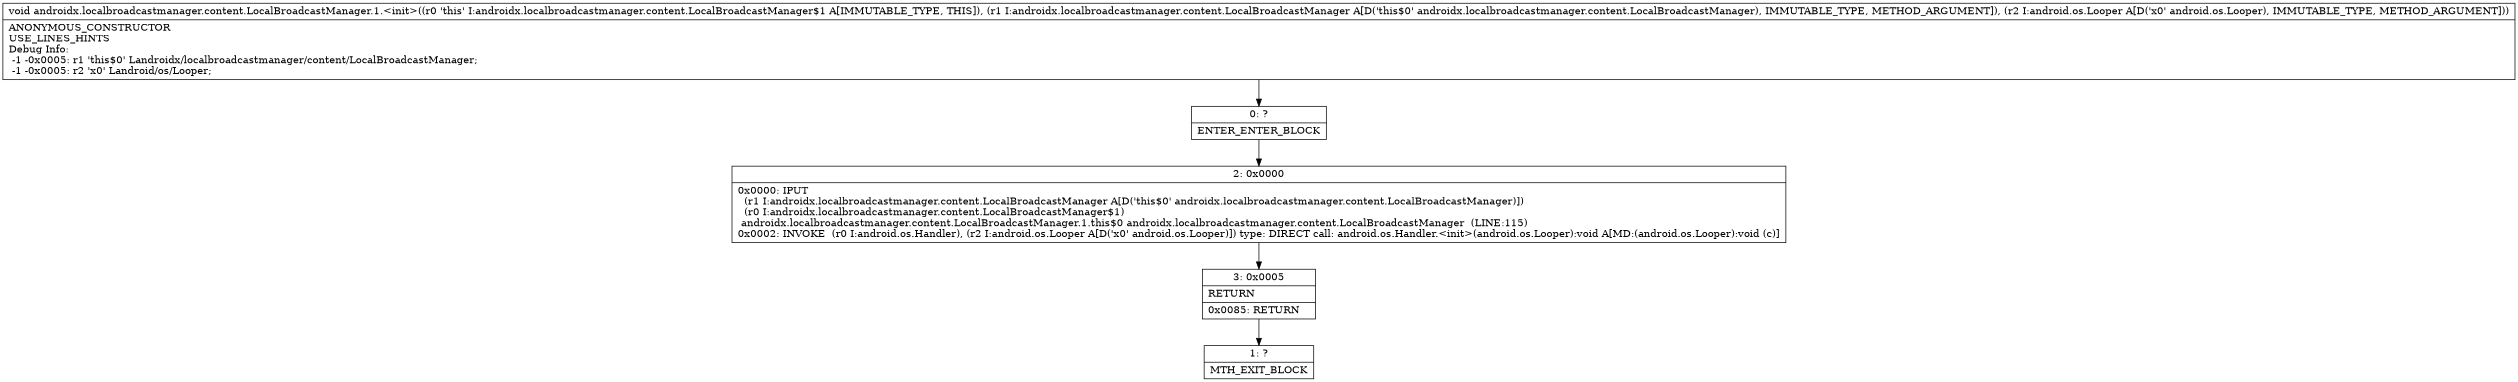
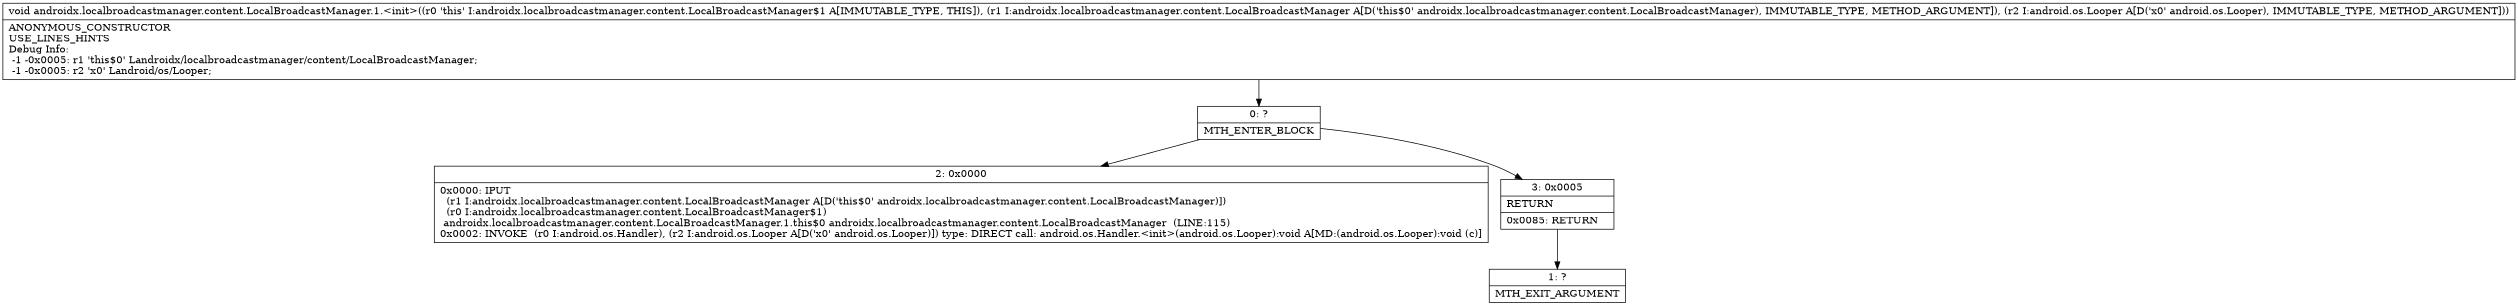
node "0: ?": text "ENTER_ENTER_BLOCK" -> "MTH_ENTER_BLOCK"
edge "2: 0x0000" -> "3: 0x0005": now "0: ?" -> "3: 0x0005"
node "1: ?": text "MTH_EXIT_BLOCK" -> "MTH_EXIT_ARGUMENT"
